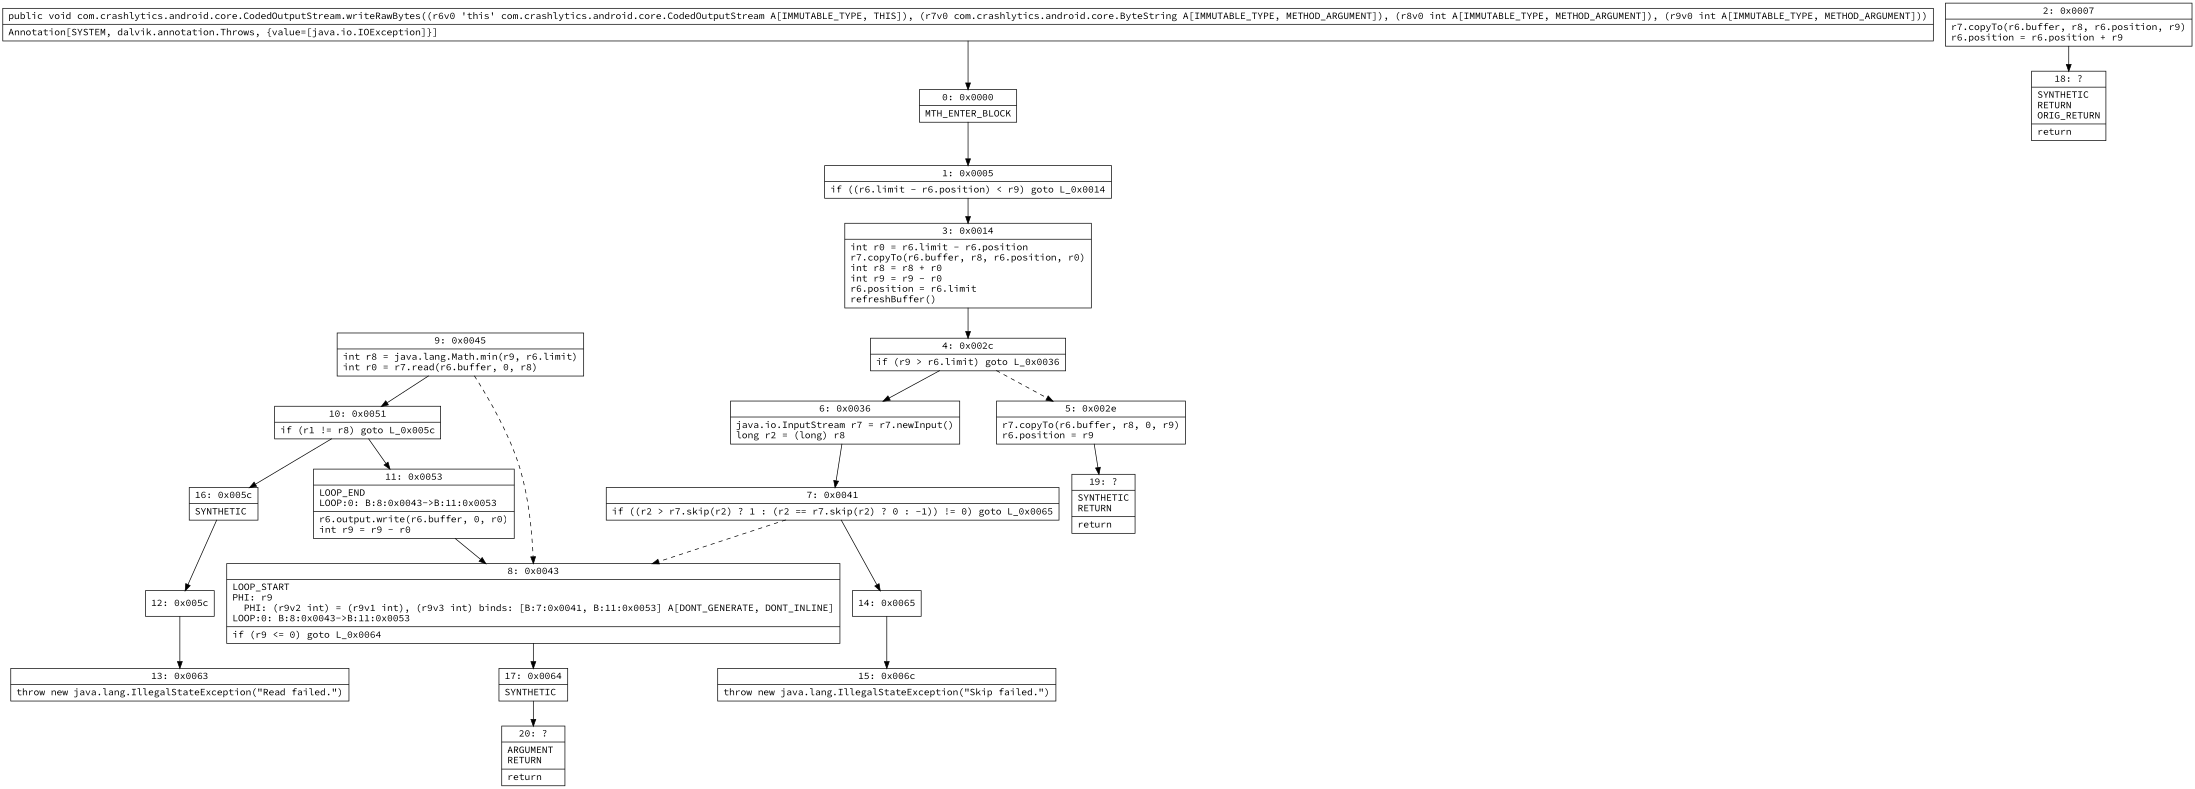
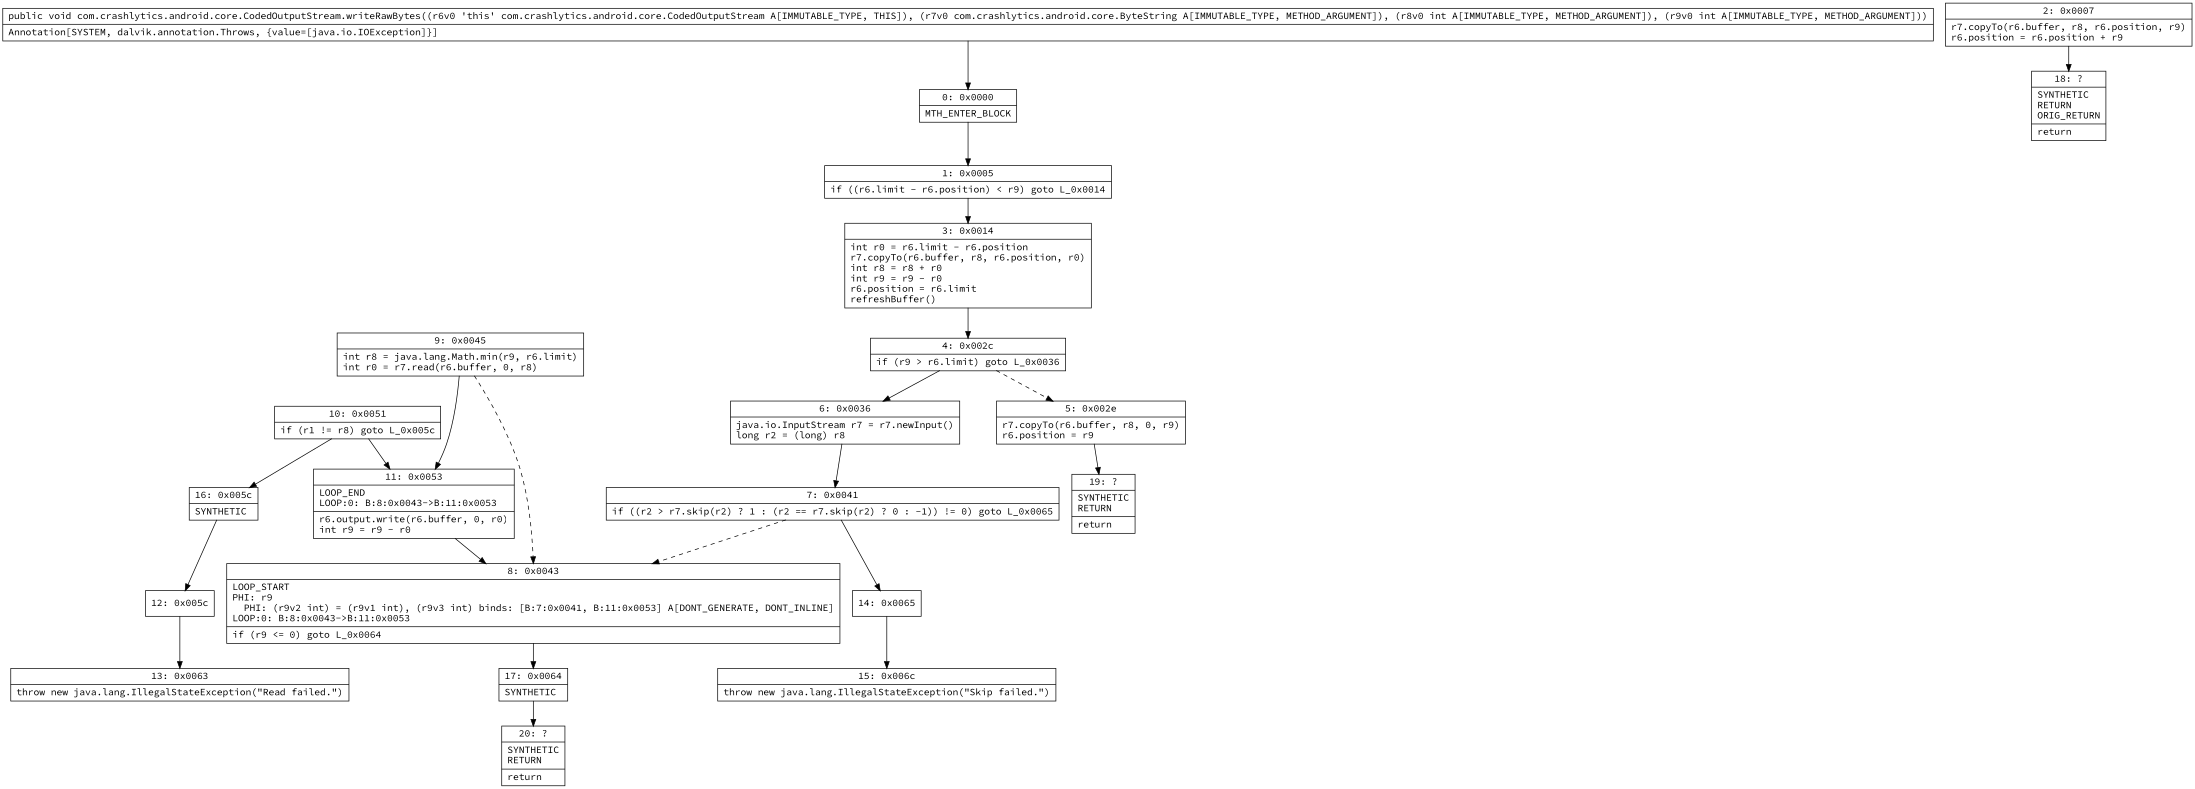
edge "9: 0x0045" -> "10: 0x0051": now "9: 0x0045" -> "11: 0x0053"
node "20: ?": text "ARGUMENT" -> "SYNTHETIC"
